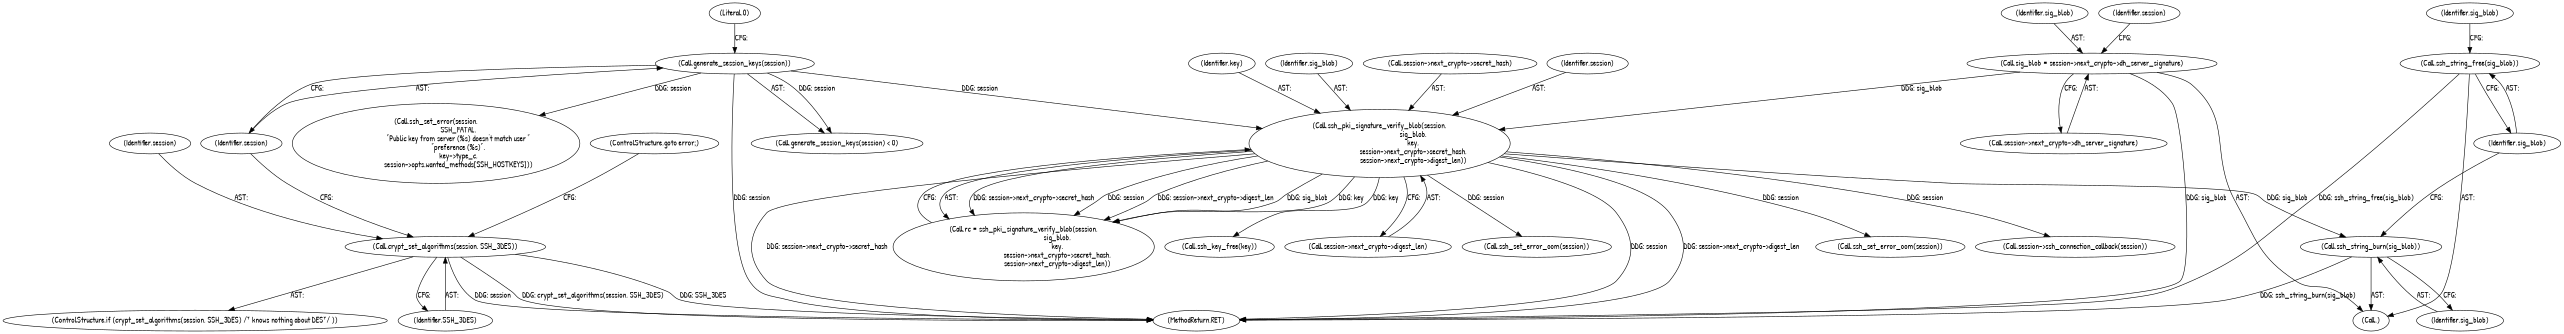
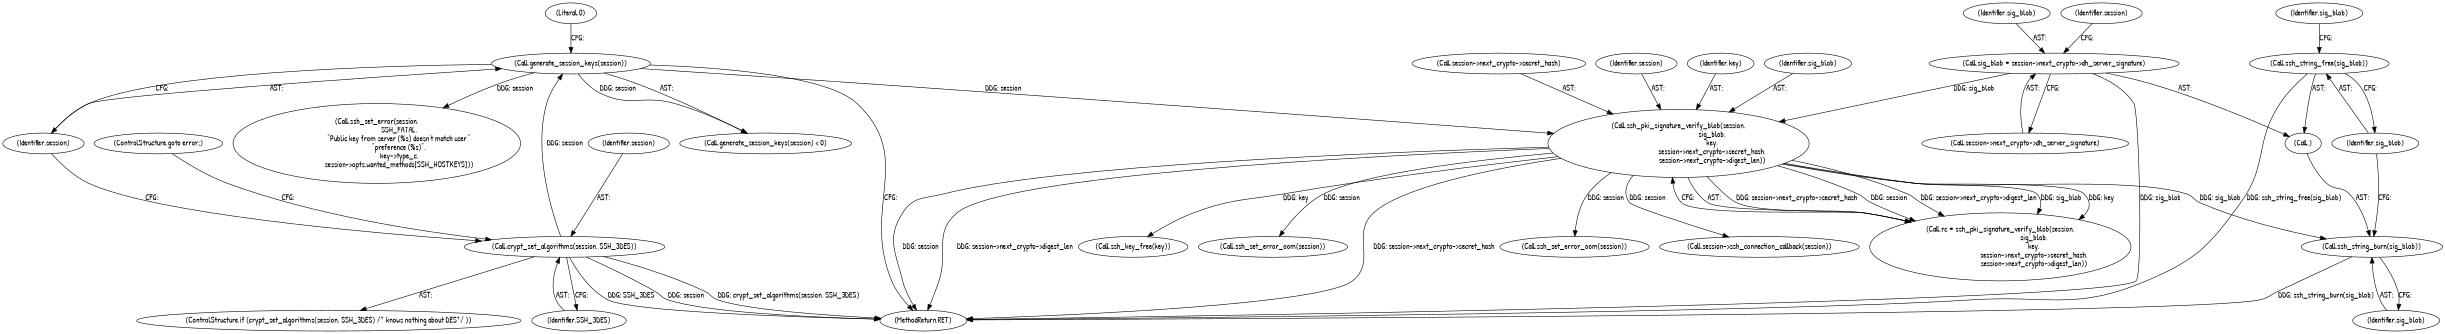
edge "(Call,crypt_set_algorithms(session, SSH_3DES))" -> "(Call,generate_session_keys(session))": added, label "DDG: session"
edge "(Call,generate_session_keys(session))" -> "(MethodReturn,RET)": label "DDG: session" -> "CFG: "
node "(Call,session->next_crypto->digest_len)": removed
edge "(Call,ssh_string_burn(sig_blob))" -> "(Call,)": reversed
